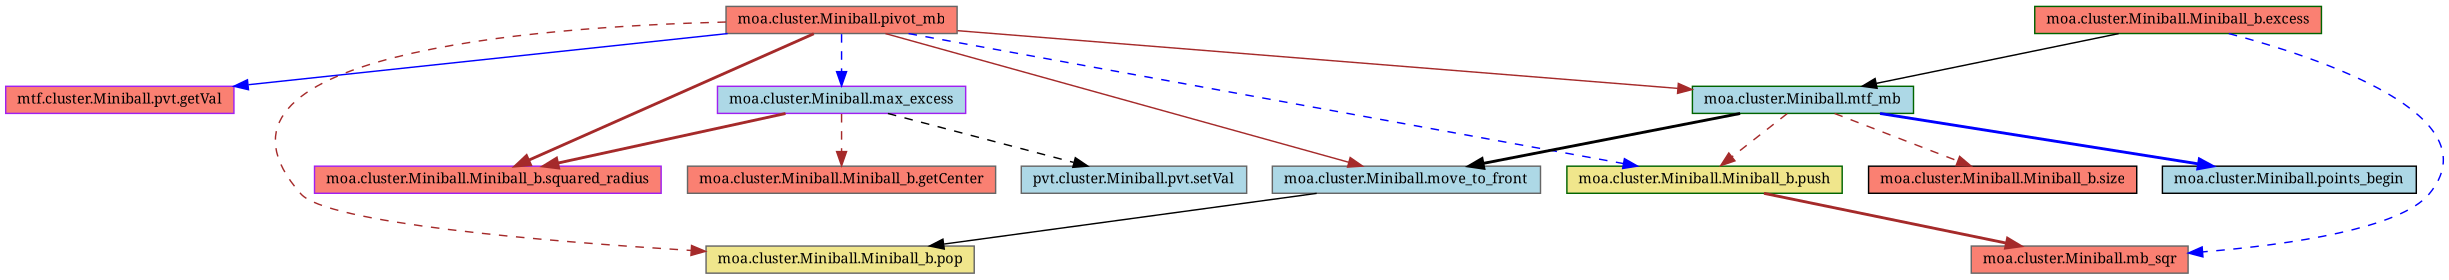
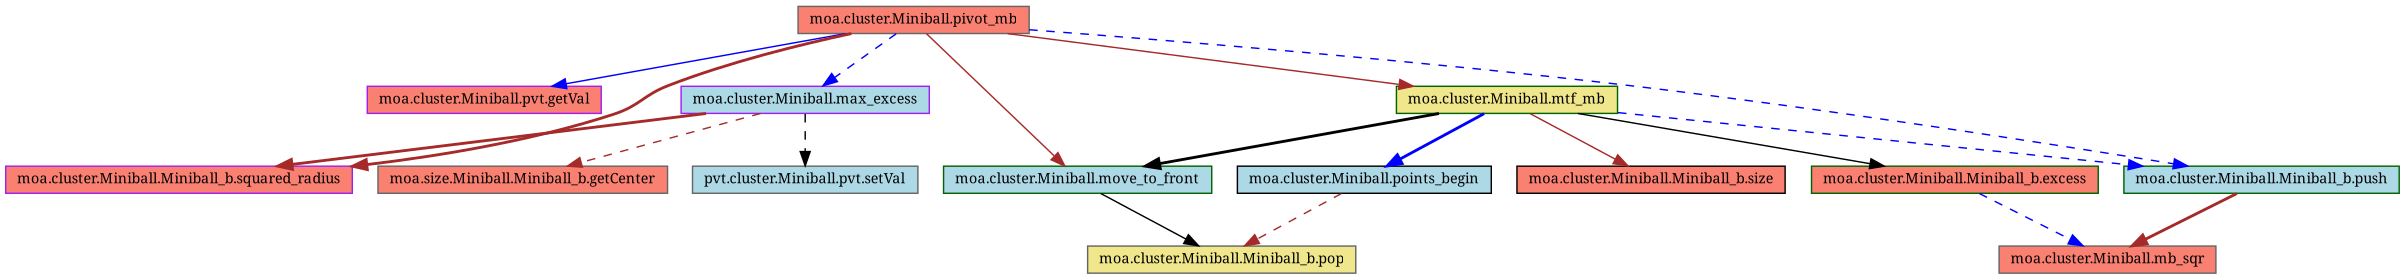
edge "moa.cluster.Miniball.Miniball_b.excess" -> "moa.cluster.Miniball.mtf_mb": reversed
node "mtf.cluster.Miniball.pvt.getVal": label "mtf.cluster.Miniball.pvt.getVal" -> "moa.cluster.Miniball.pvt.getVal"
node "moa.cluster.Miniball.mtf_mb": fillcolor lightblue -> khaki
edge "moa.cluster.Miniball.pivot_mb" -> "moa.cluster.Miniball.Miniball_b.pop": now "moa.cluster.Miniball.points_begin" -> "moa.cluster.Miniball.Miniball_b.pop"
edge "moa.cluster.Miniball.mtf_mb" -> "moa.cluster.Miniball.Miniball_b.push": color brown -> blue
edge "moa.cluster.Miniball.mtf_mb" -> "moa.cluster.Miniball.Miniball_b.size": style dashed -> solid
node "moa.cluster.Miniball.Miniball_b.getCenter": label "moa.cluster.Miniball.Miniball_b.getCenter" -> "moa.size.Miniball.Miniball_b.getCenter"
node "moa.cluster.Miniball.move_to_front": color gray40 -> darkgreen
node "moa.cluster.Miniball.Miniball_b.push": fillcolor khaki -> lightblue
